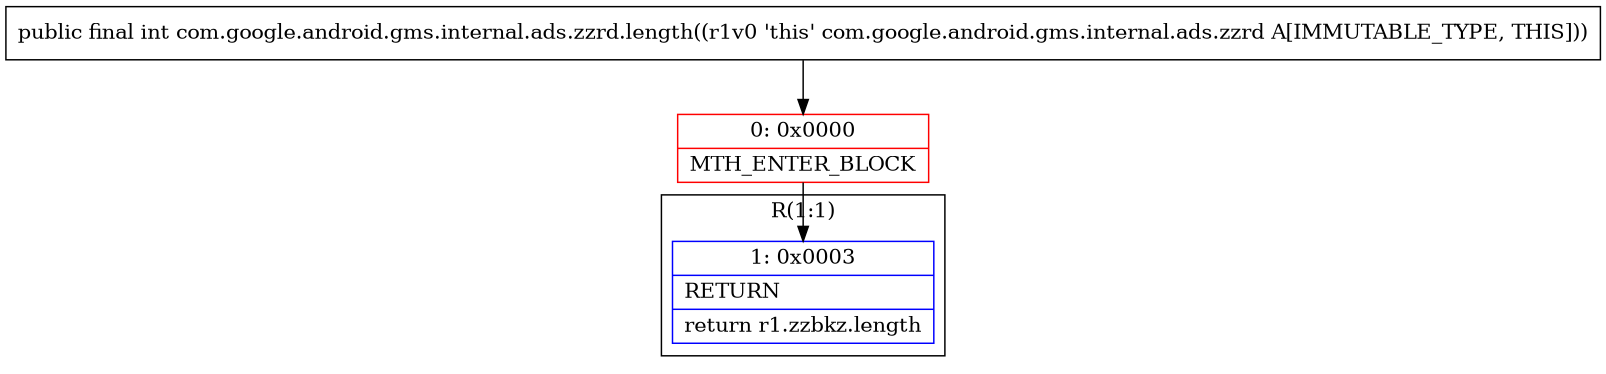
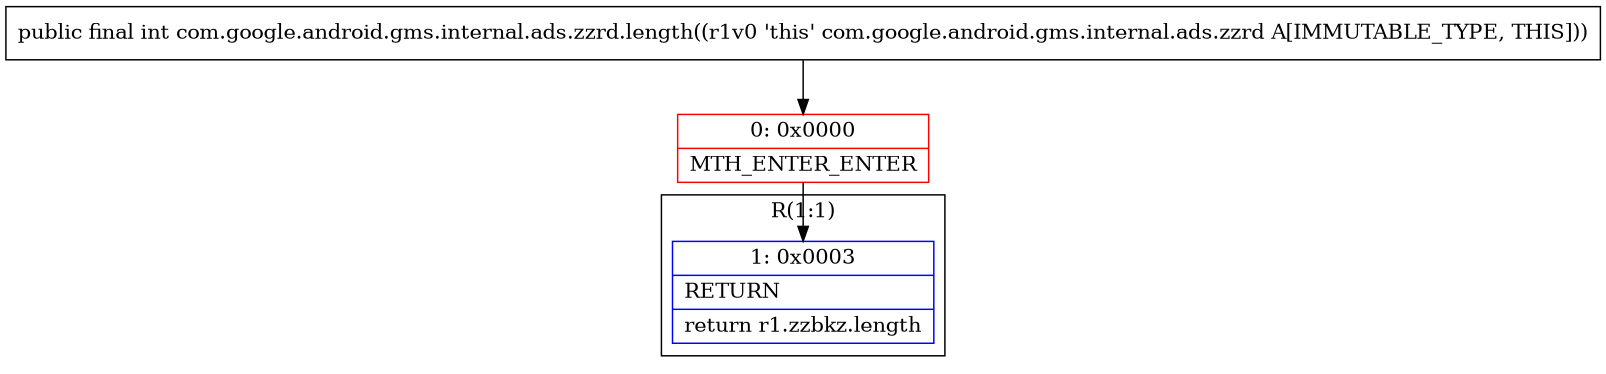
node "0: 0x0000": text "MTH_ENTER_BLOCK" -> "MTH_ENTER_ENTER"
